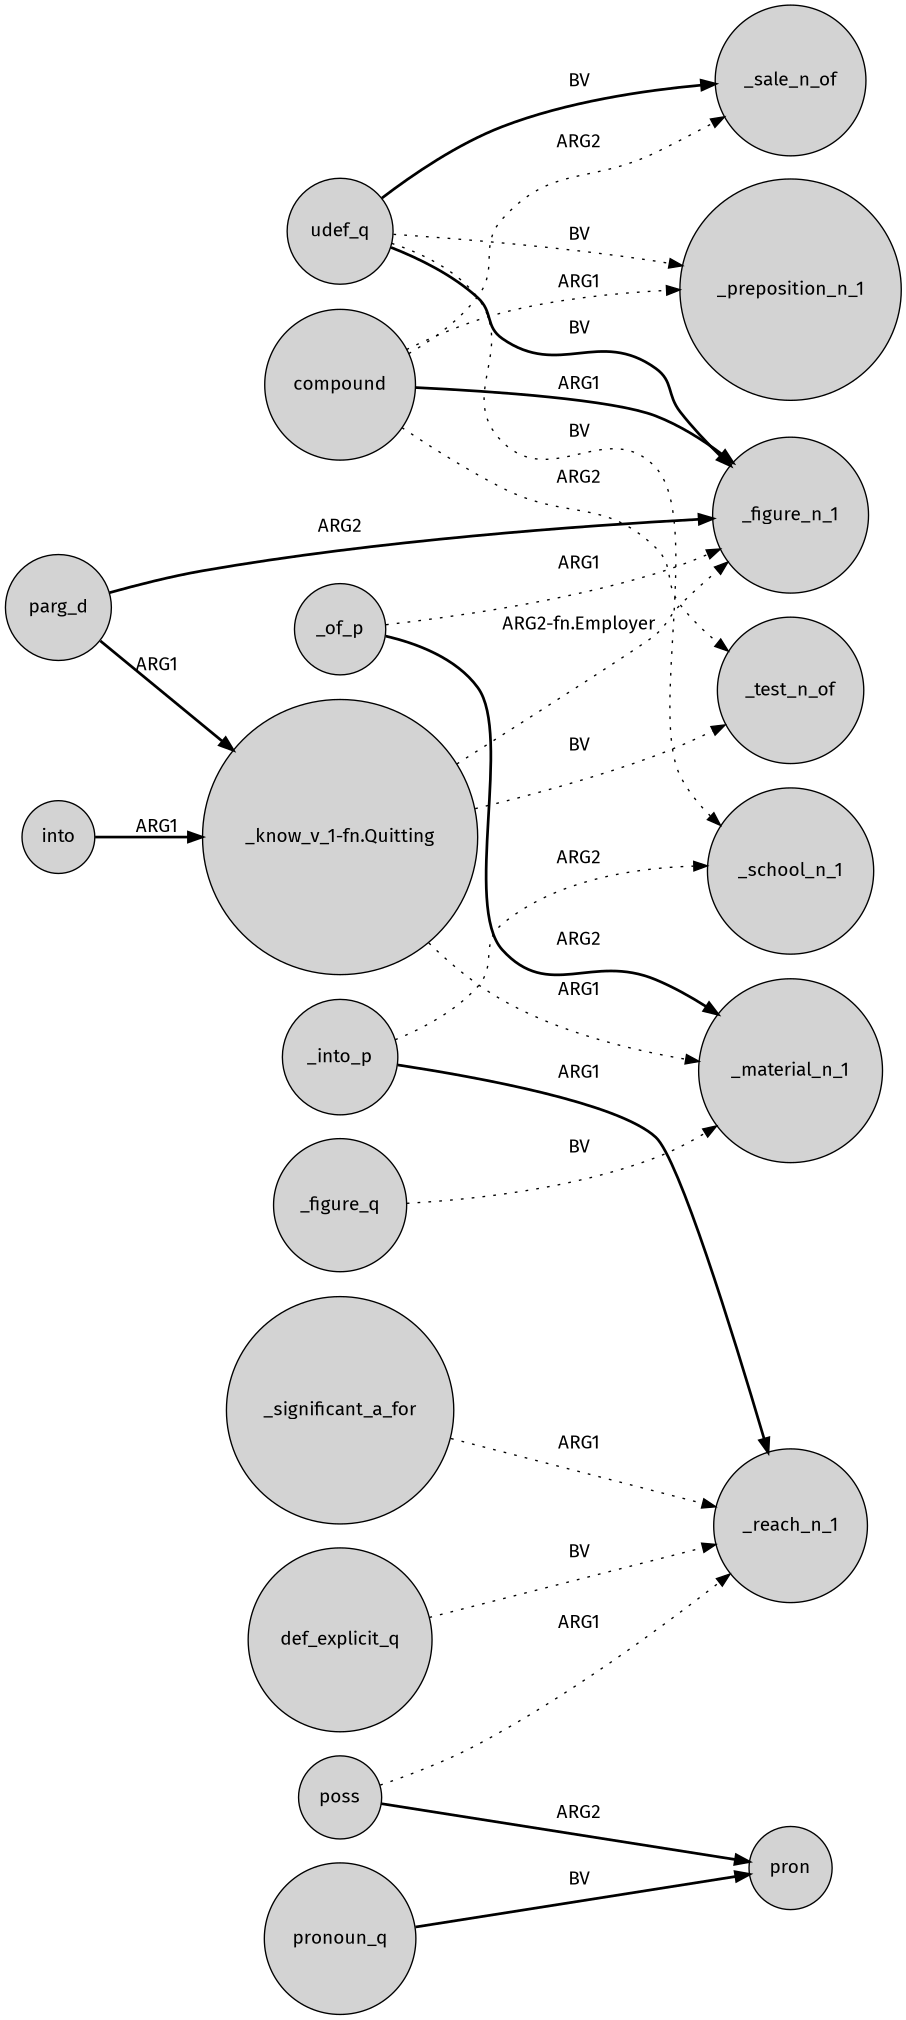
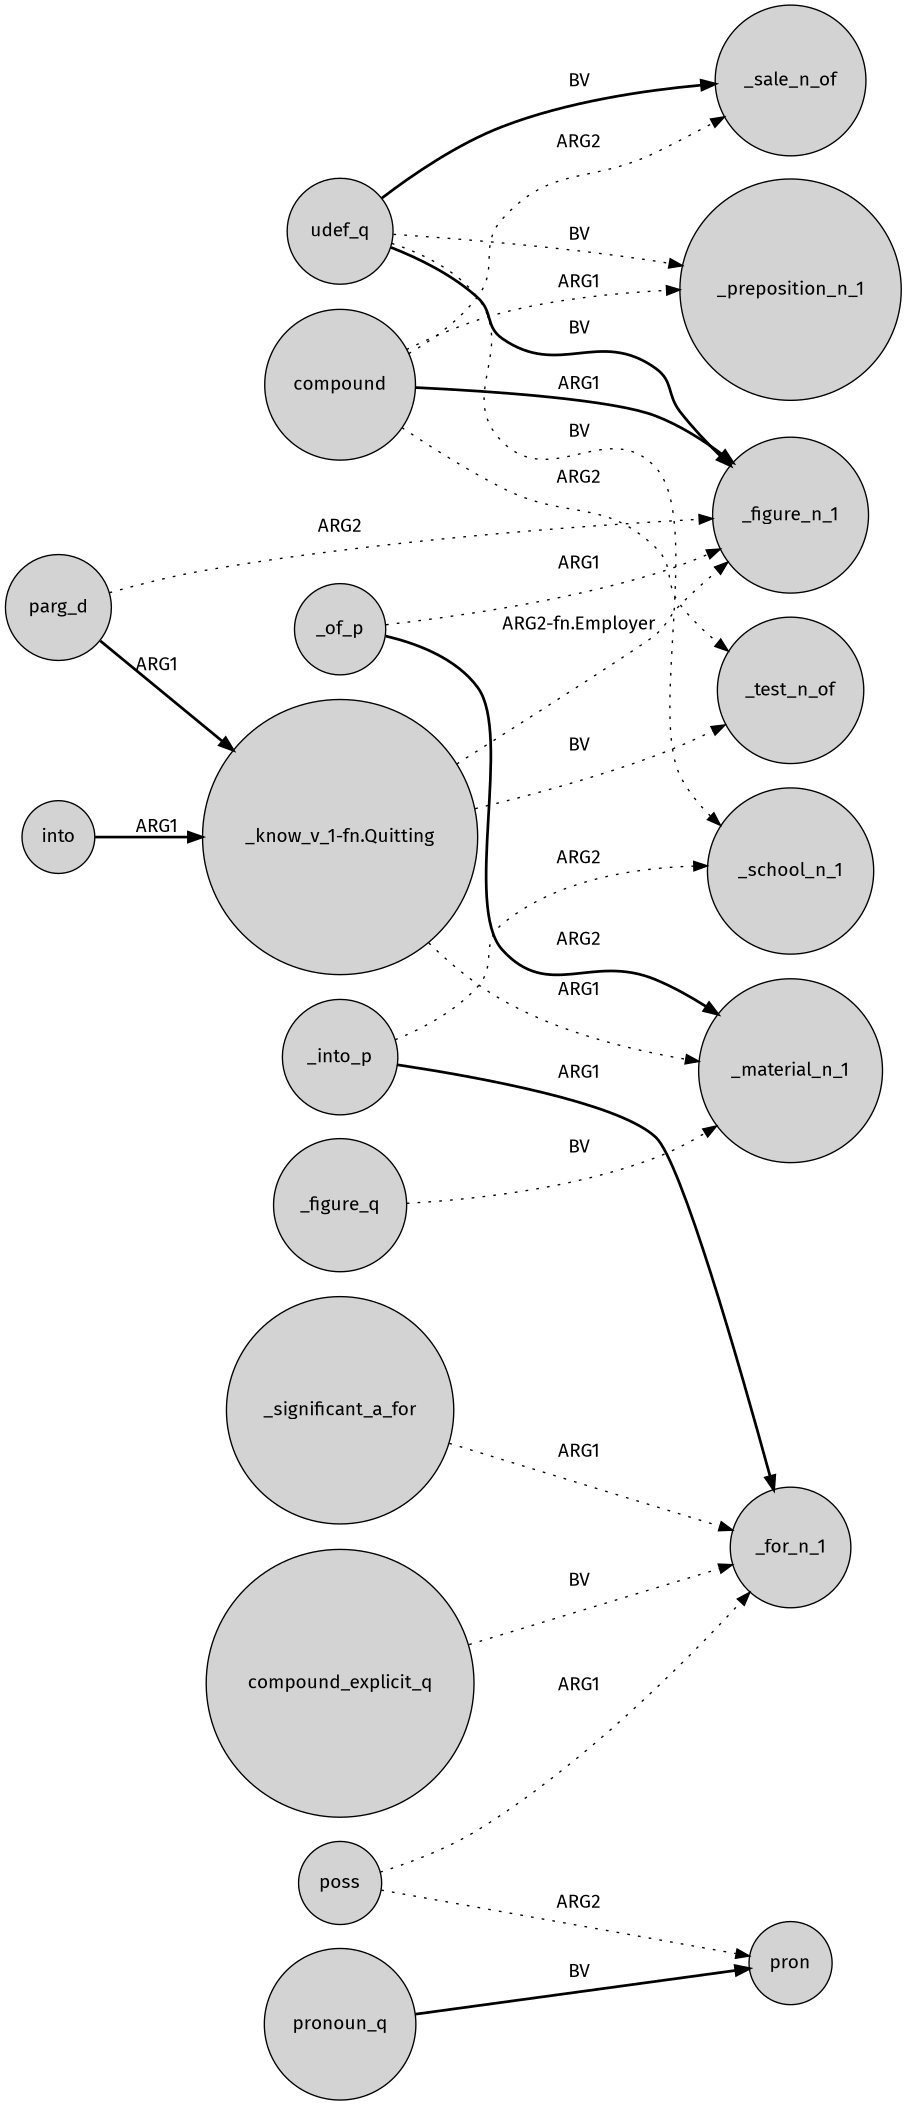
edge "parg_d" -> "_figure_n_1": style bold -> dotted
node "_reach_n_1": label "_reach_n_1" -> "_for_n_1"
node "def_explicit_q": label "def_explicit_q" -> "compound_explicit_q"
edge "poss" -> "pron": style bold -> dotted
